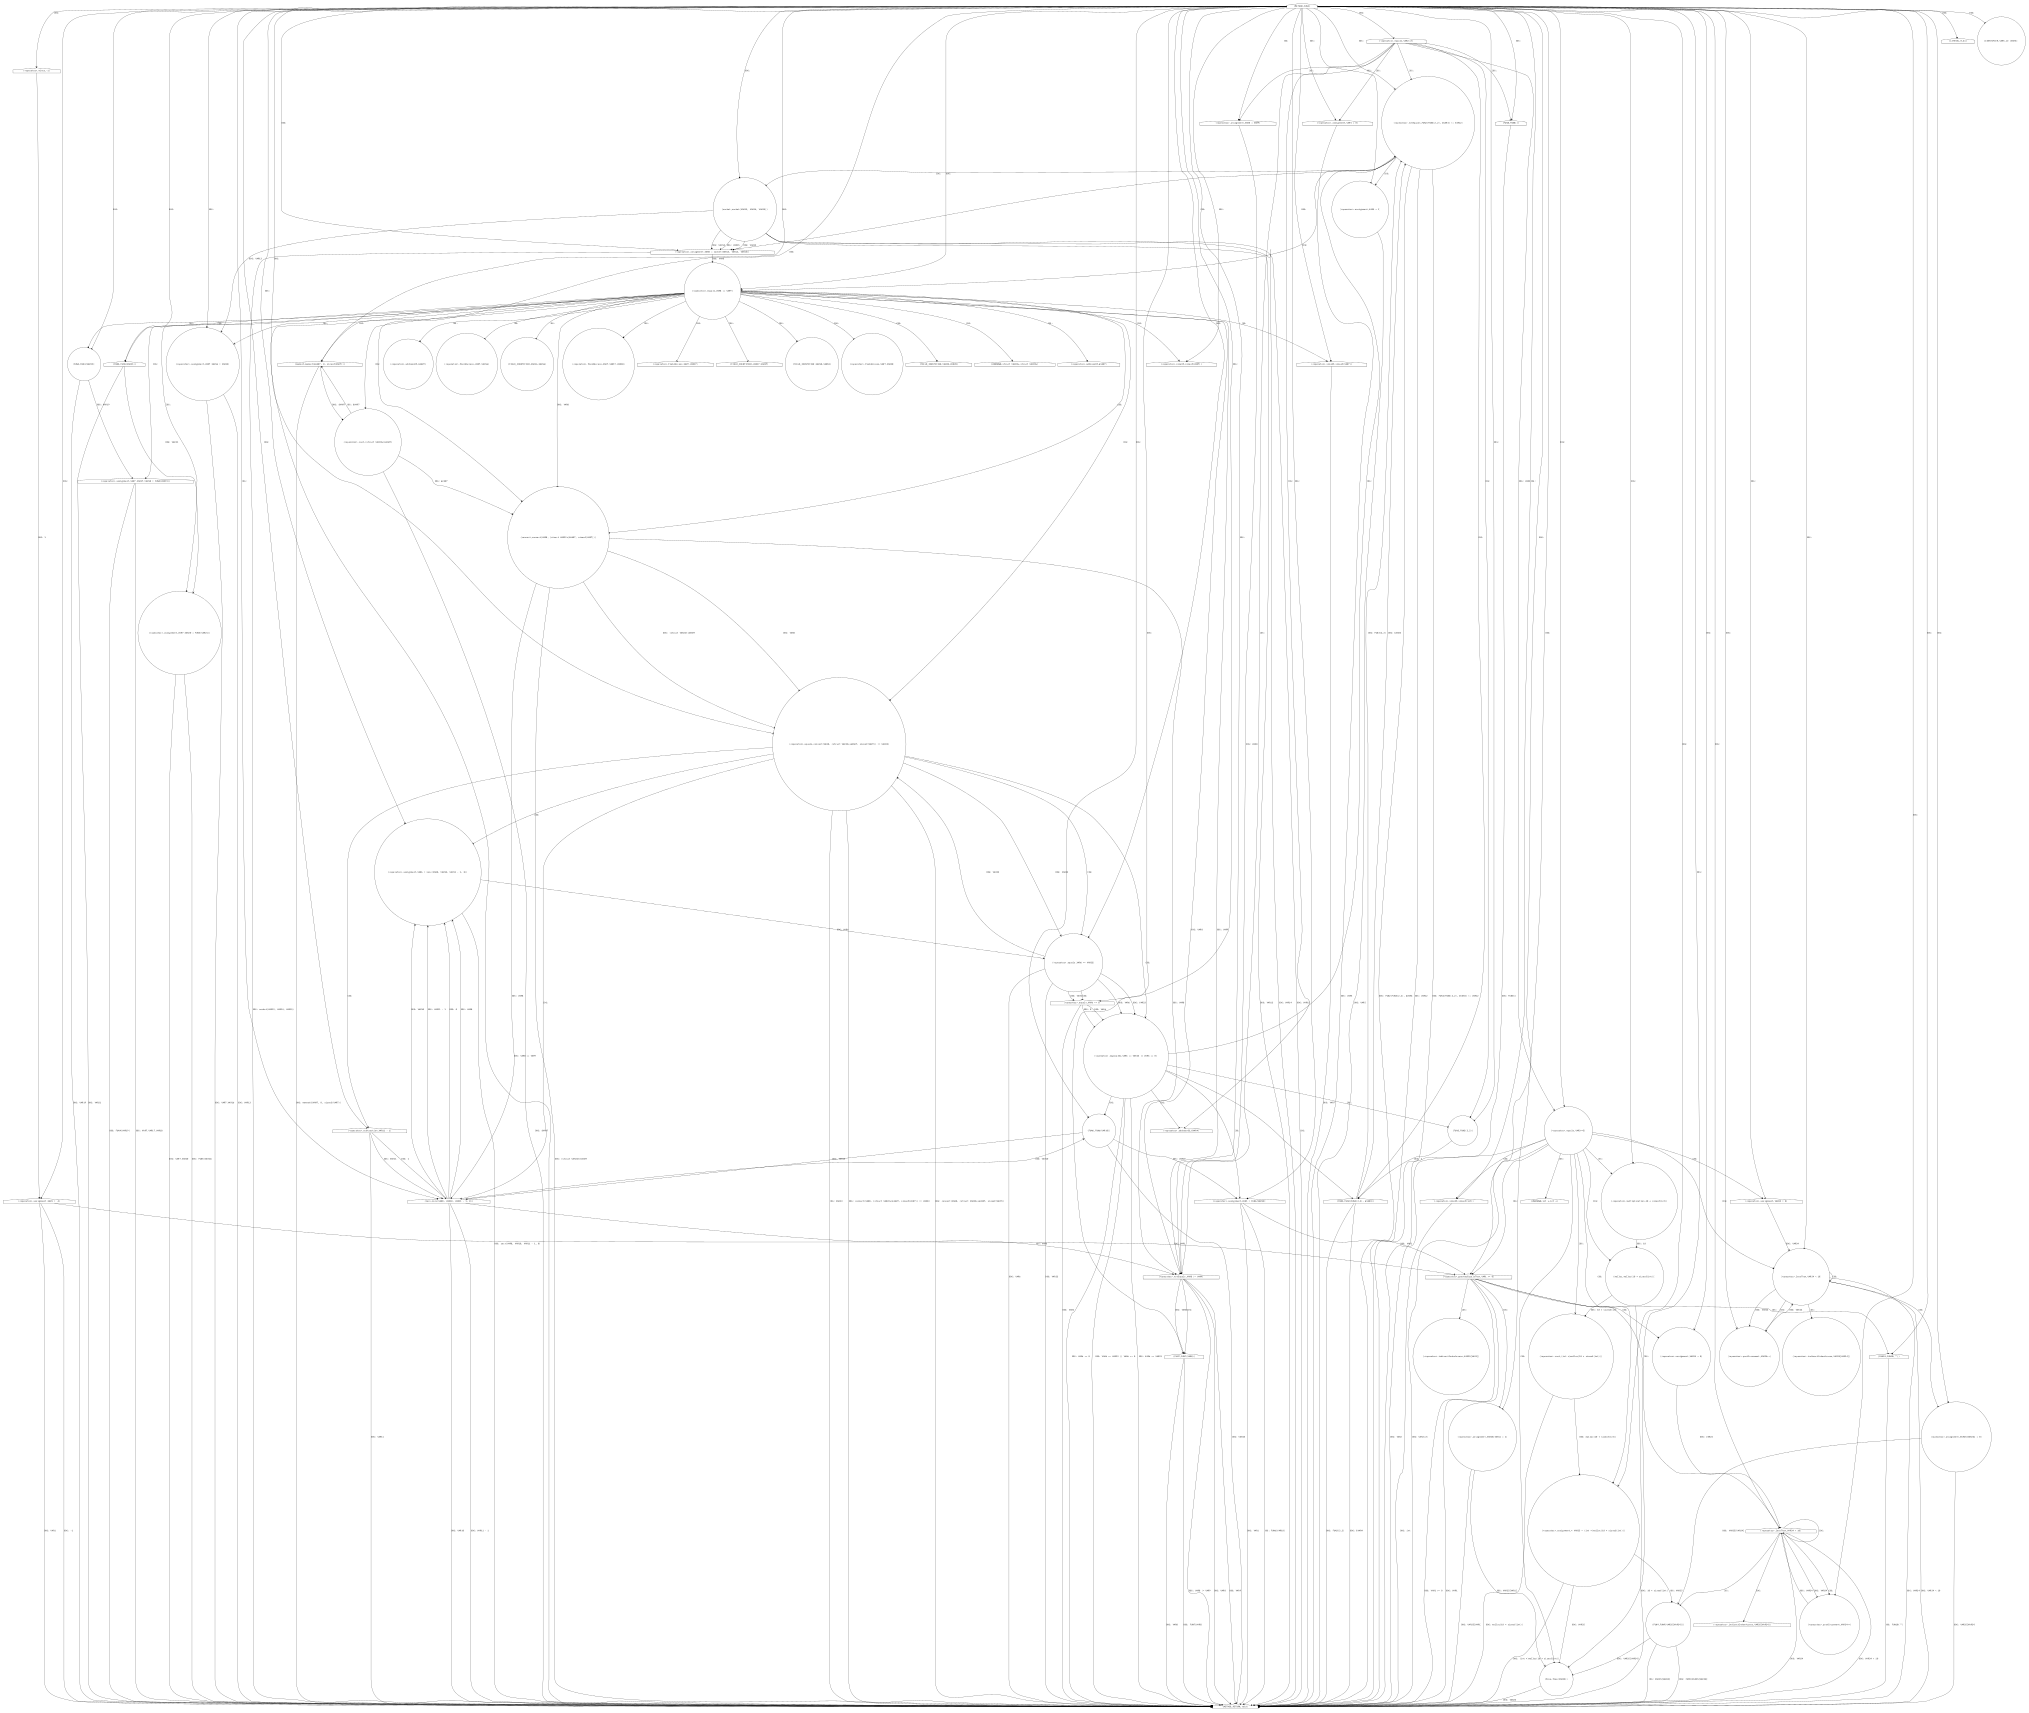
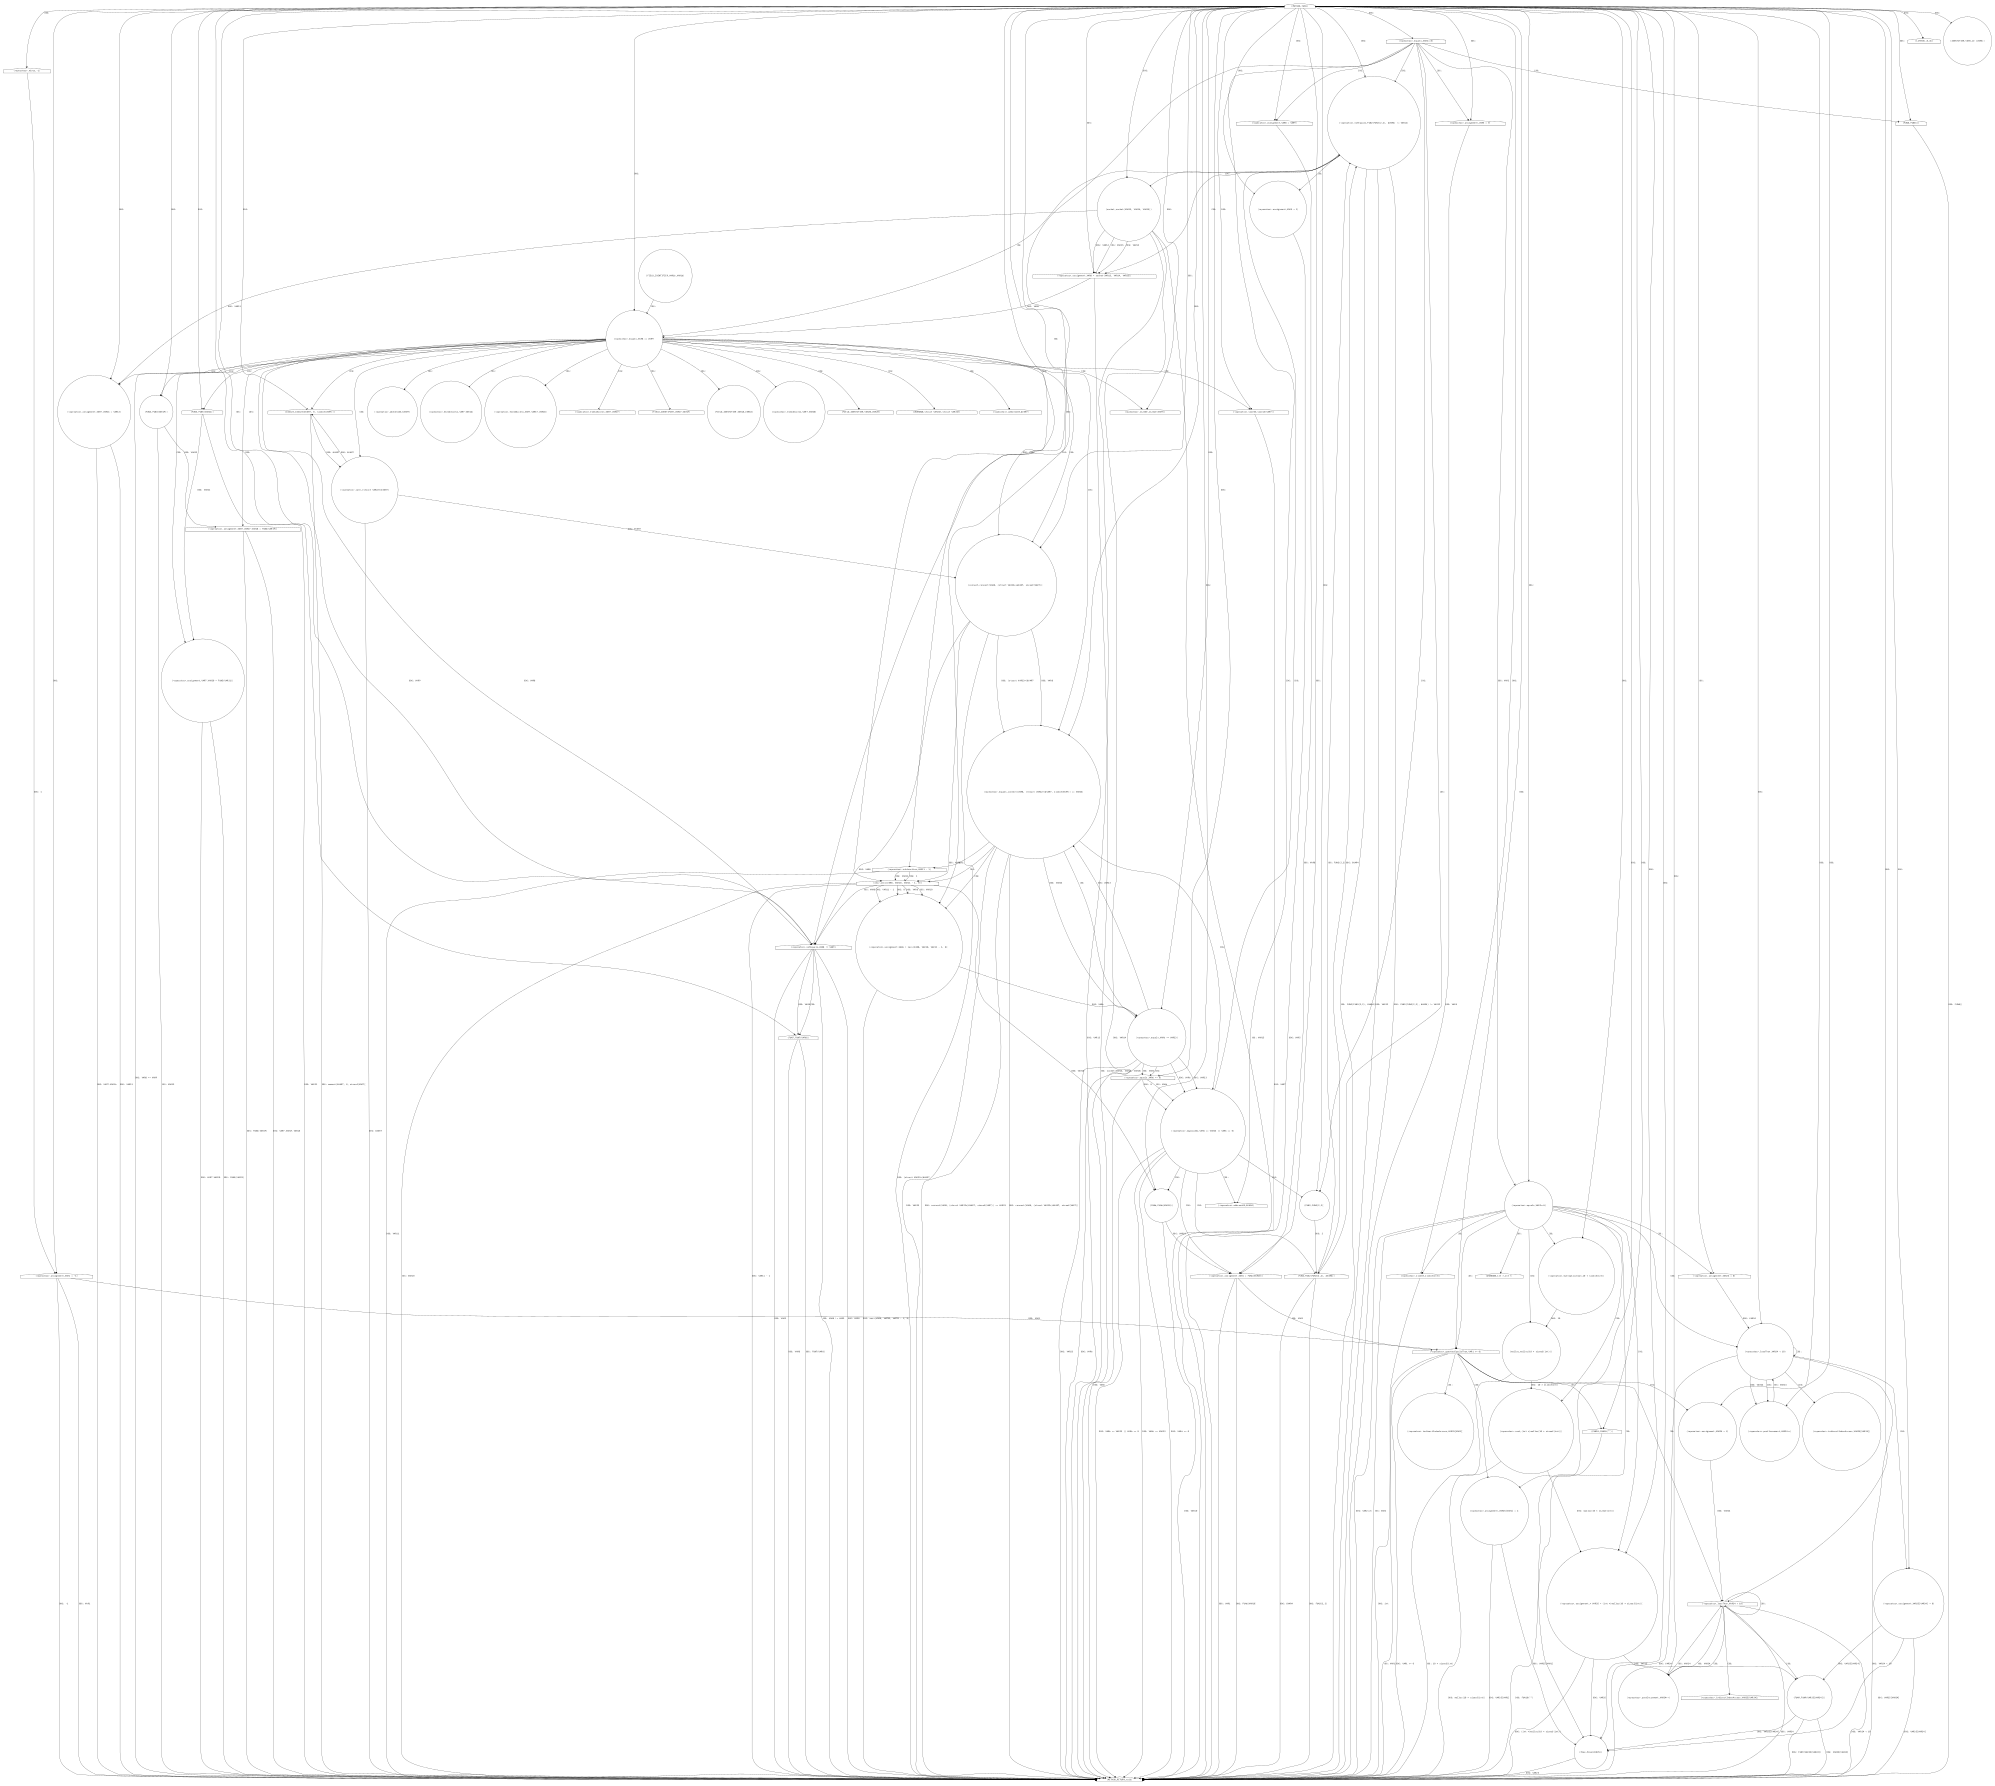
edge "(<operator>.equals,VAR8 == VAR9)" -> "(FIELD_IDENTIFIER,VAR16,VAR16)": reversed
edge "(<operator>.assignment,VAR8 = VAR9)" -> "(<operator>.notEquals,VAR8 != VAR9)": now "(<operator>.assignment,VAR8 = VAR9)" -> "(<operator>.assignment,VAR1 = FUN6(VAR10))"
edge "(FUN6,FUN6(VAR10))" -> "(recv,recv(VAR8, VAR10, VAR11 - 1, 0))": removed, label "DDG: VAR10"
edge "(<operator>.assignment,VAR25[VAR24] = 0)" -> "(free,free(VAR25))": added, label "DDG: VAR25[VAR24]"
